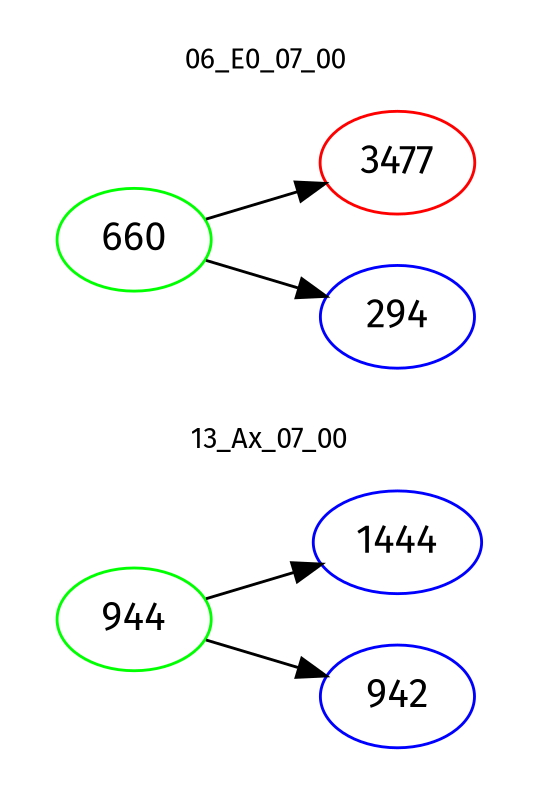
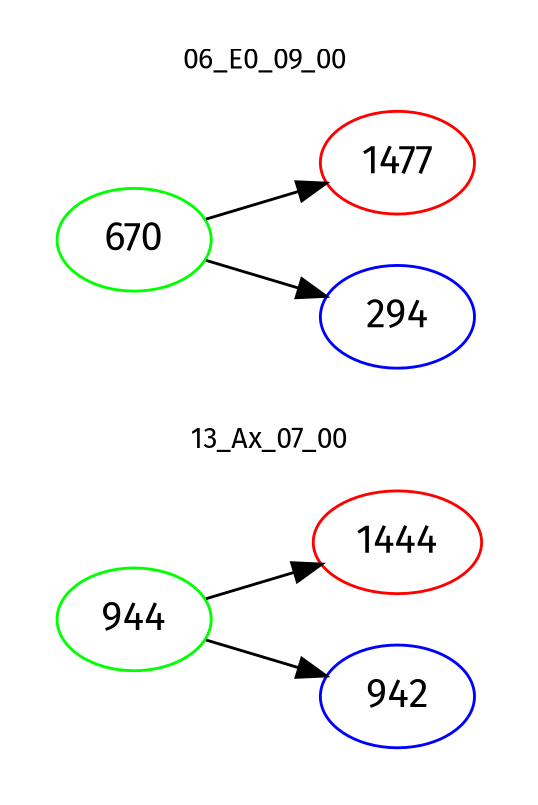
cluster "06_E0_07_00": label "06_E0_07_00" -> "06_E0_09_00"
node "3477": label "3477" -> "1477"
node "660": label "660" -> "670"
node "1444": color blue -> red
